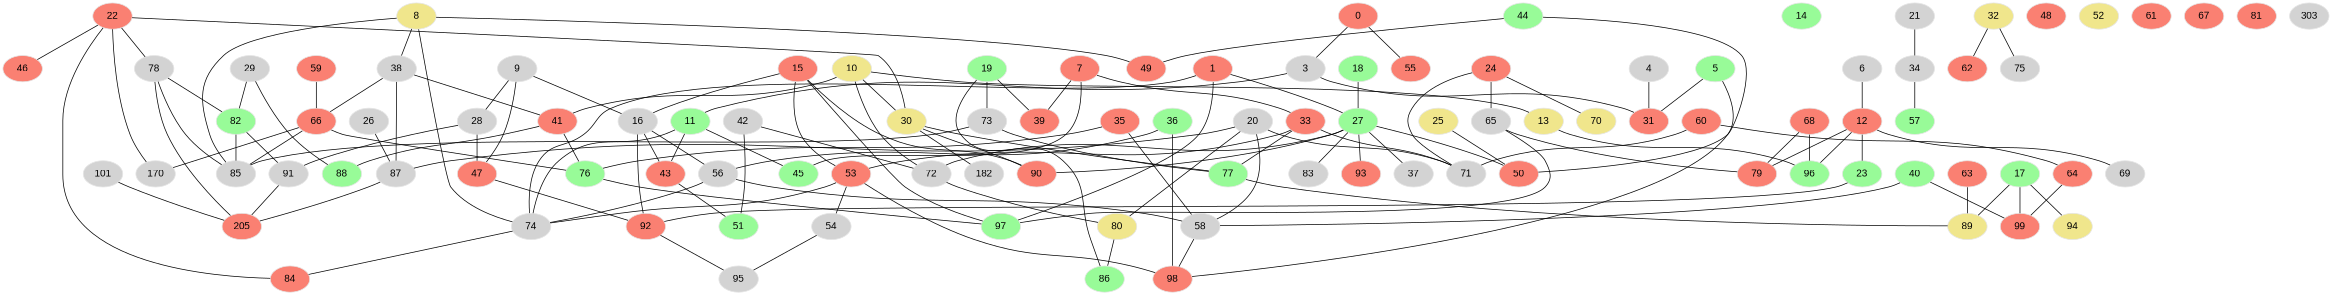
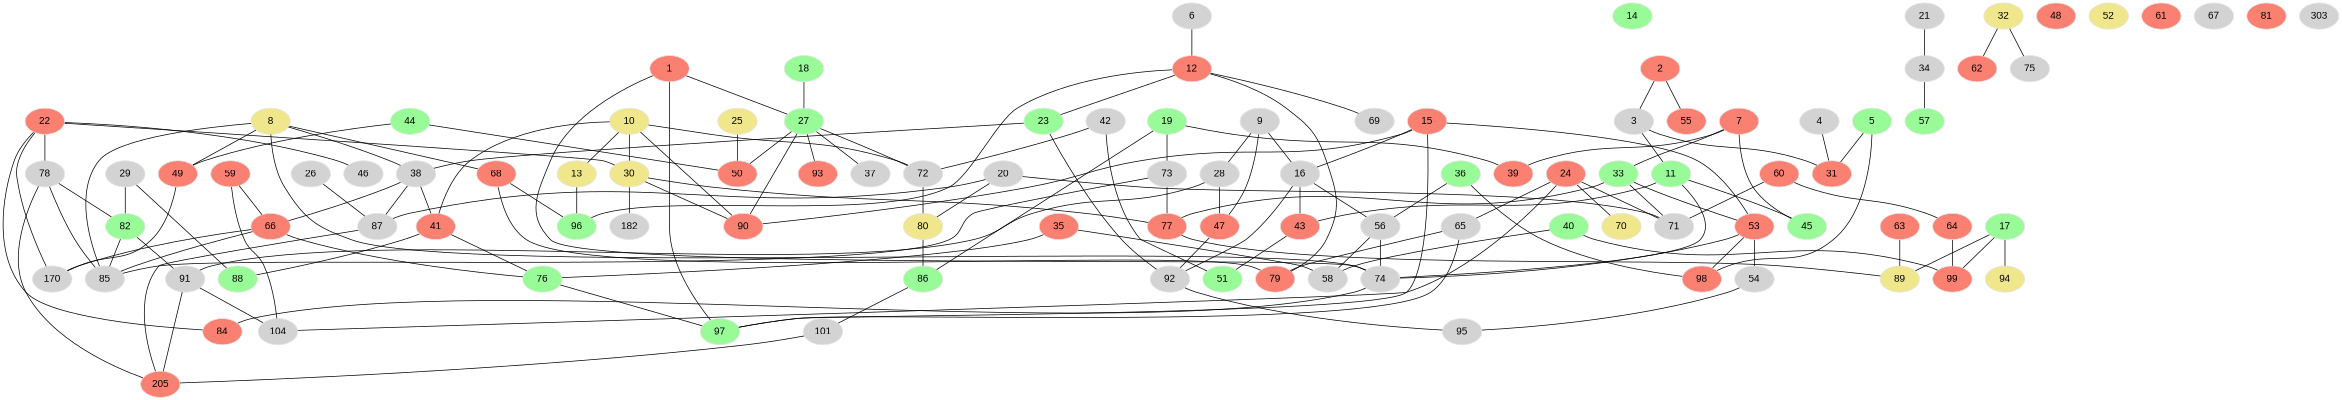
node "0": label "0" -> "2"
node "67": fillcolor salmon -> lightgrey
node "46": fillcolor salmon -> lightgrey
node "33": fillcolor salmon -> palegreen
edge "23" -- "38": added
edge "8" -- "68": added
edge "10" -- "90": added
node "77": fillcolor palegreen -> salmon
node "83": removed
edge "20" -- "58": removed
node "92": fillcolor salmon -> lightgrey
edge "49" -- "170": added
edge "58" -- "98": removed
edge "86" -- "101": added
node "104": added
